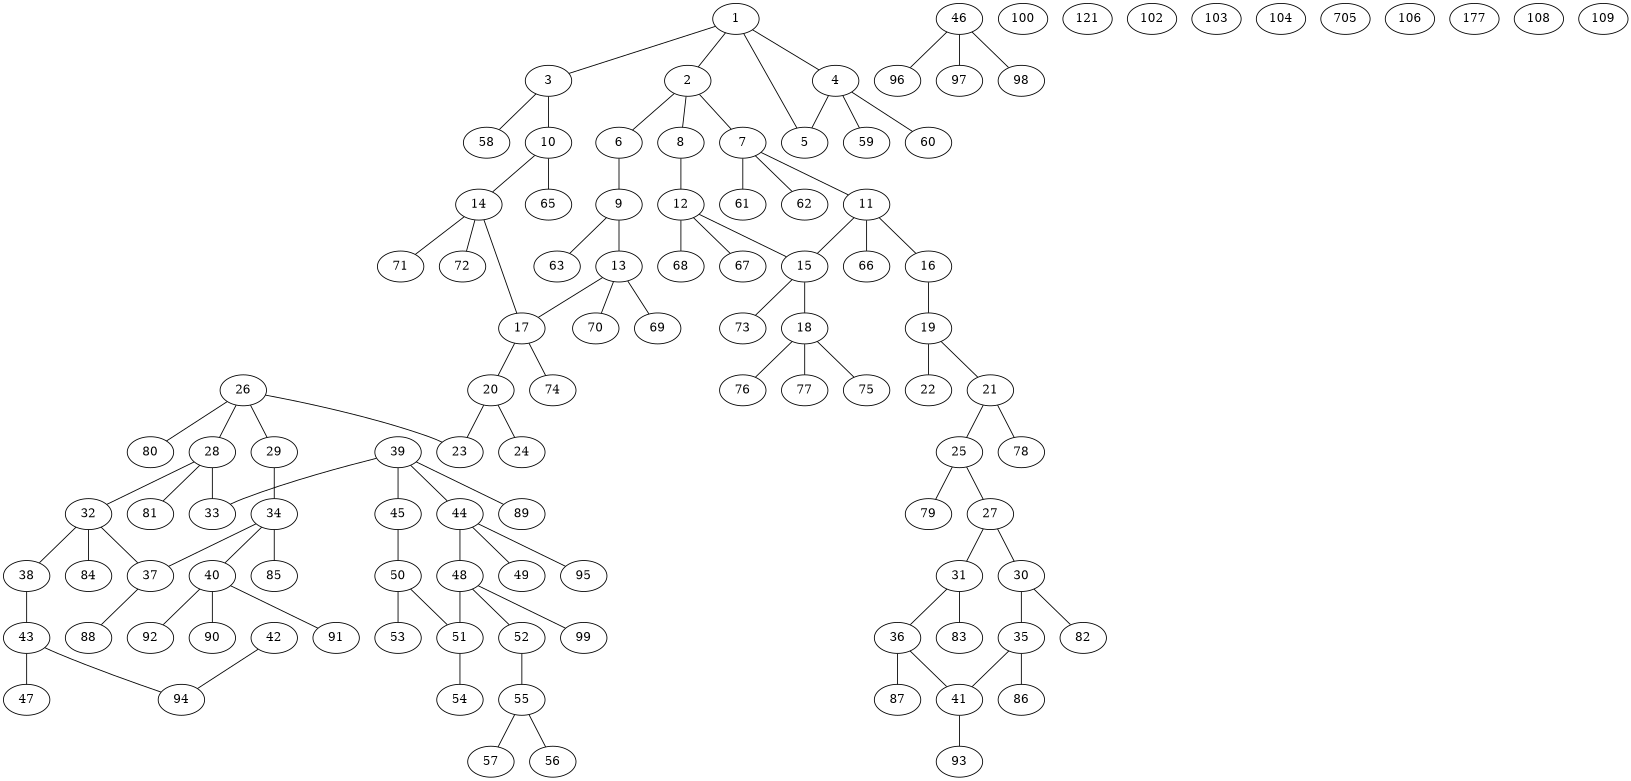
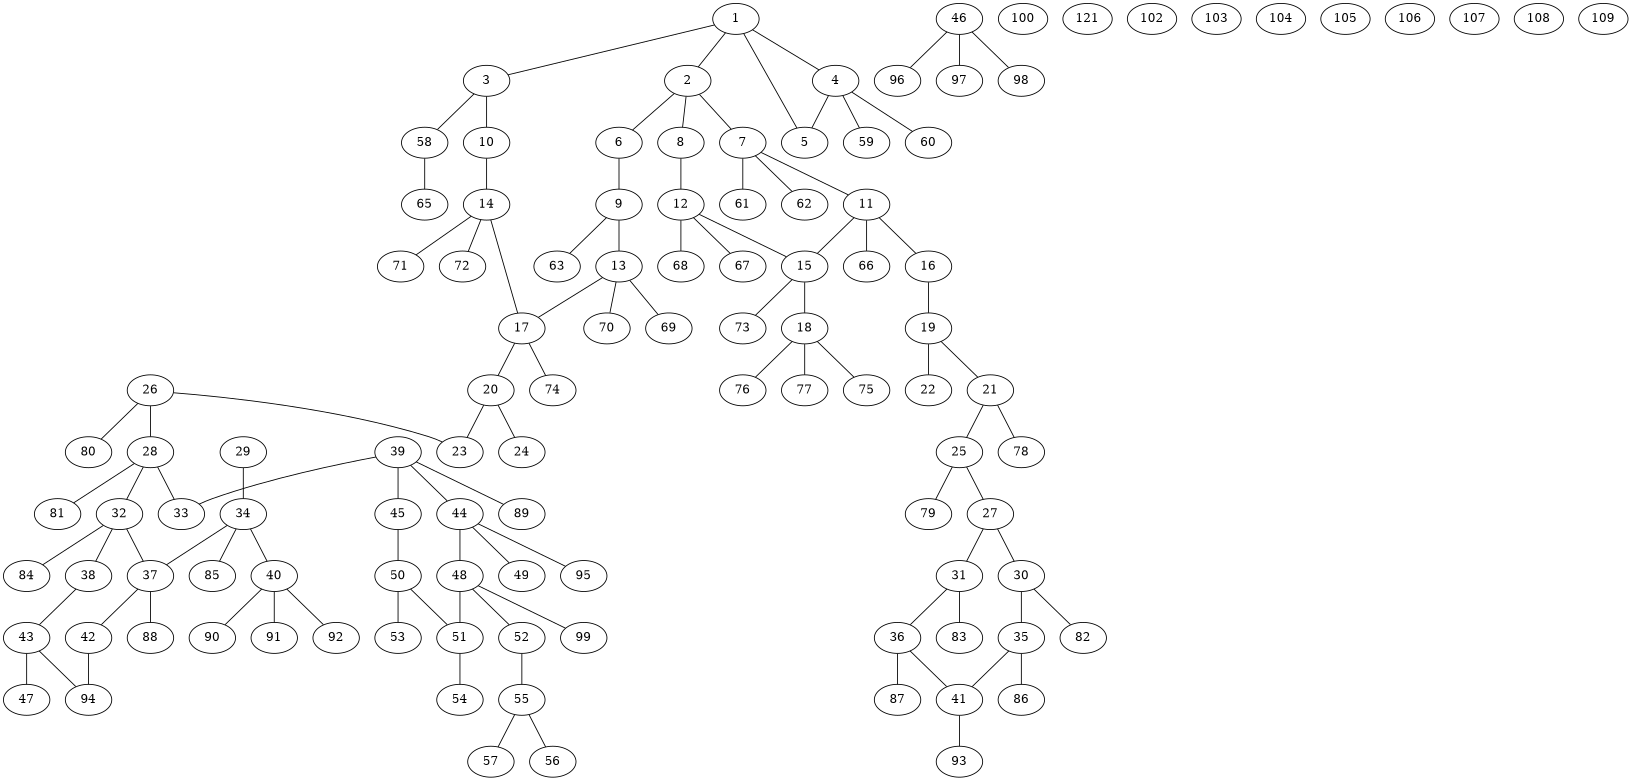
node "705": label "705" -> "105"
node "177": label "177" -> "107"
edge "10" -- "65": now "58" -- "65"
edge "26" -- "29": removed
edge "37" -- "42": added
